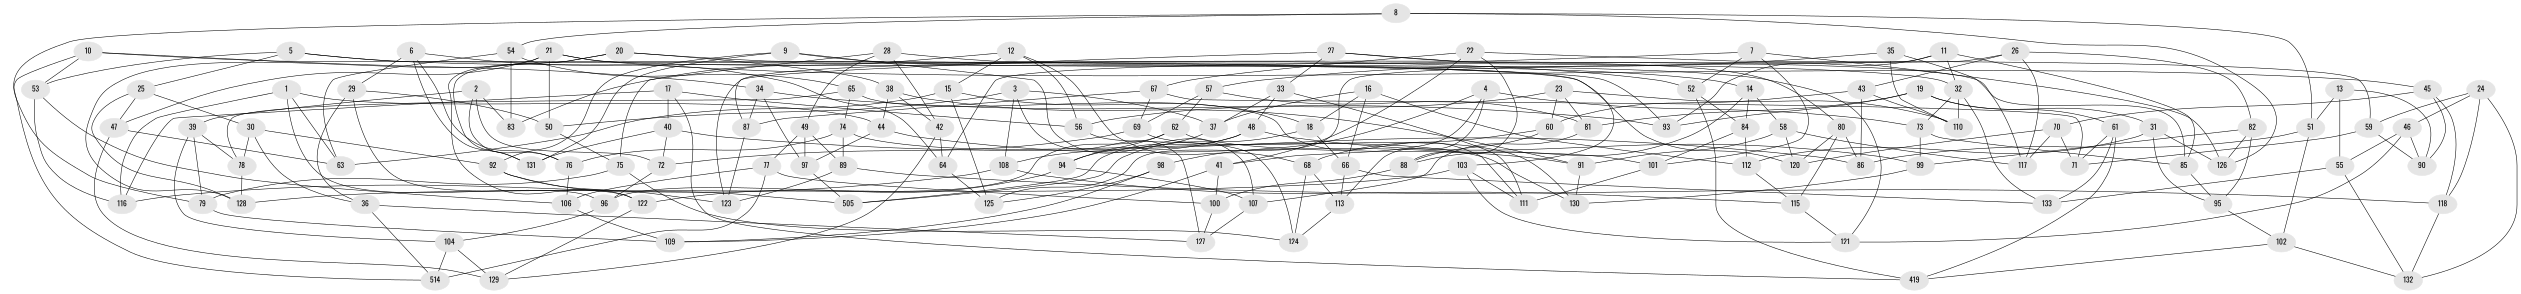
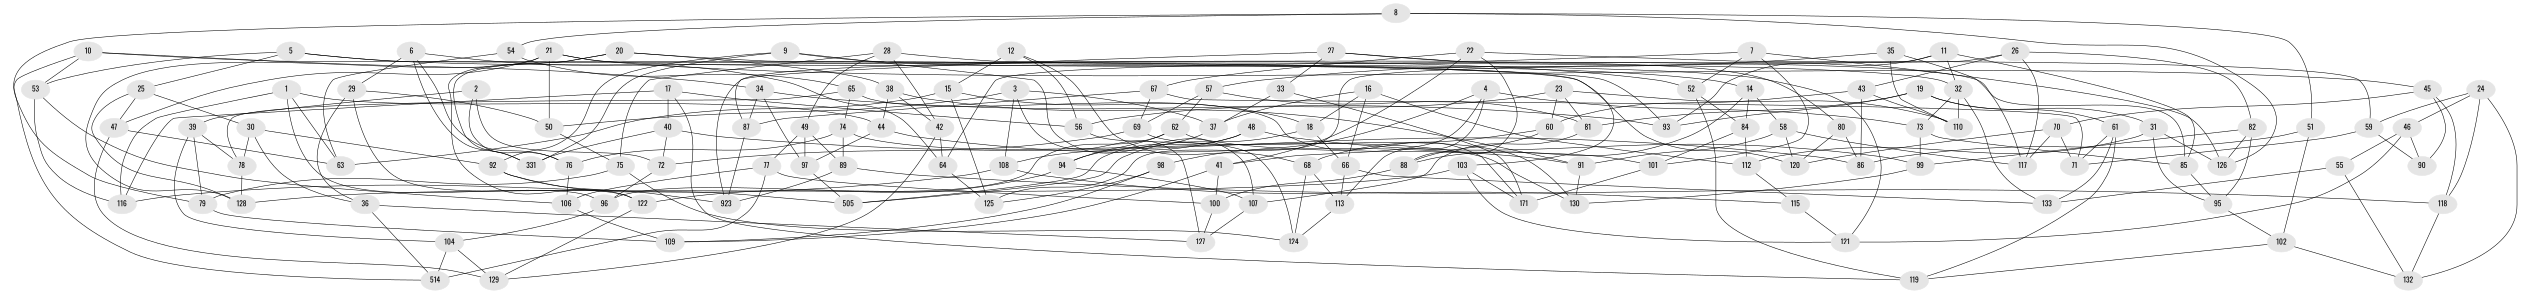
node "13": removed
edge "33" -- "48": removed
node "83": removed
node "131": label "131" -> "331"
edge "80" -- "115": removed
node "123": label "123" -> "923"
node "111": label "111" -> "171"
node "419": label "419" -> "119"
